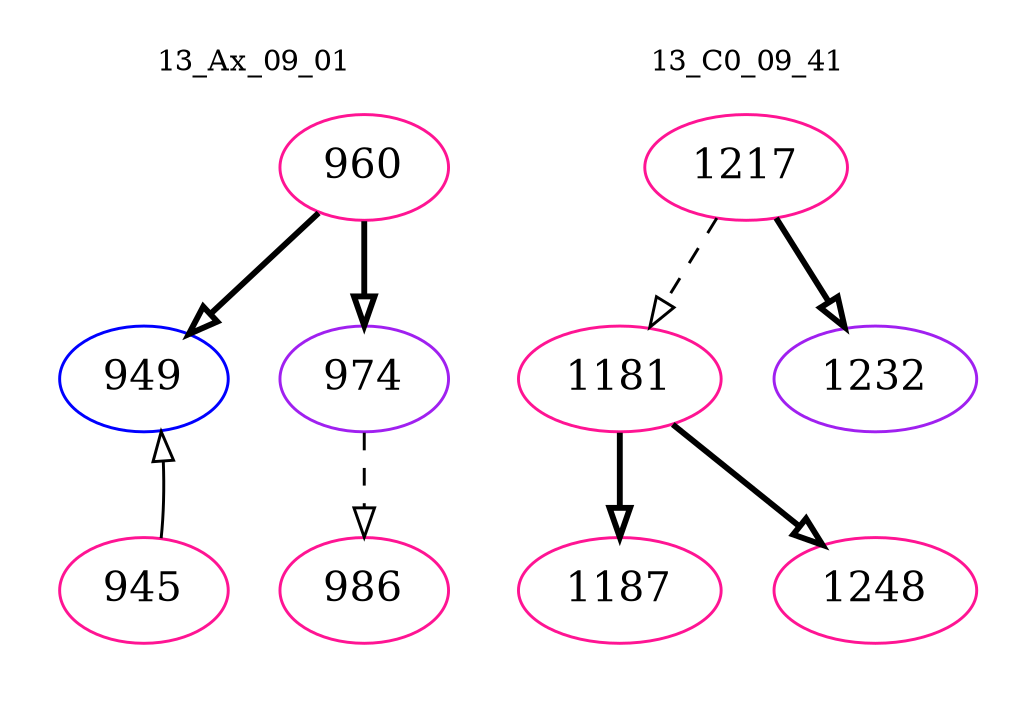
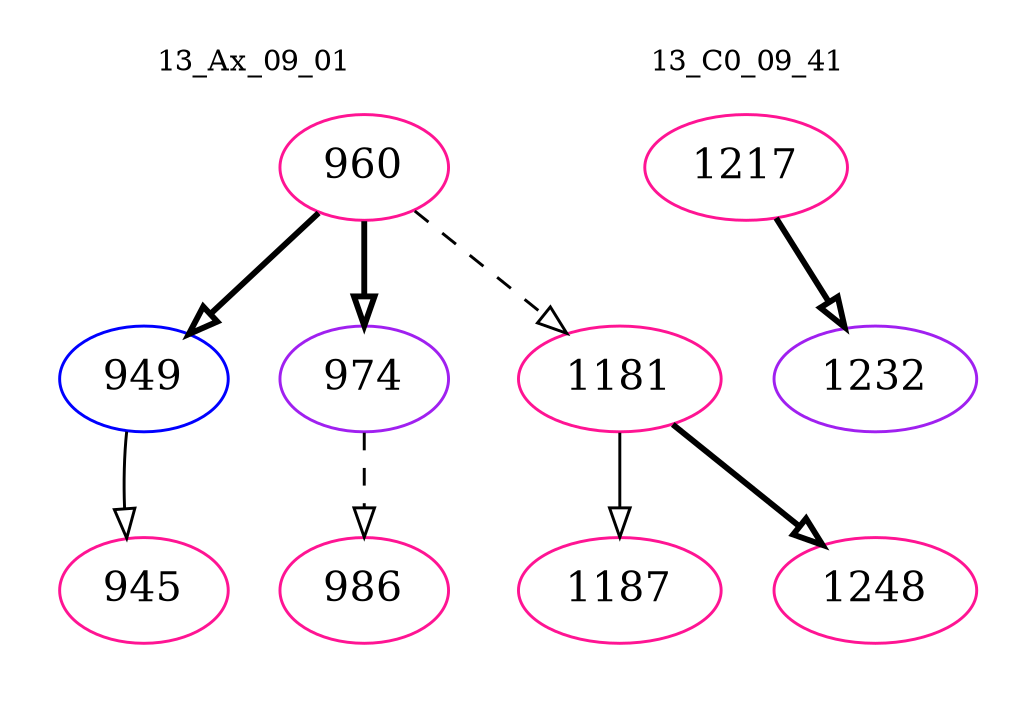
edge "1217" -> "1181": now "960" -> "1181"
edge "1181" -> "1187": style bold -> solid
edge "945" -> "949": reversed
